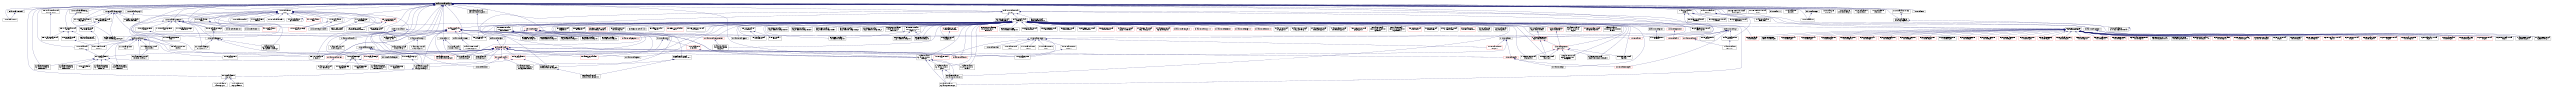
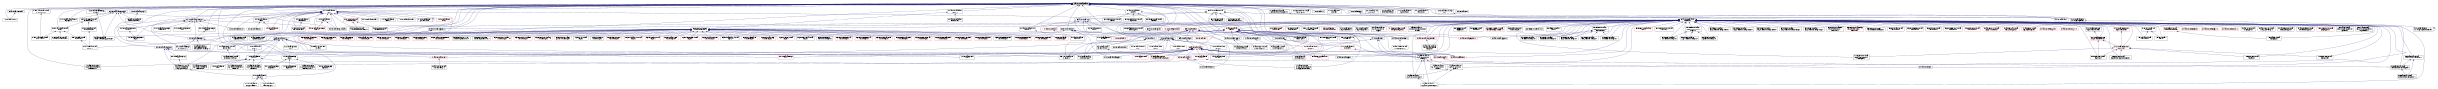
edge "cpu/riscv_common/include /pmp.h" -> "core/lib/include/assert.h": now "cpu/riscv_common/include /pmp.h" -> "drivers/include/net /netdev.h"
node "sys/include/stdio_base.h": removed
